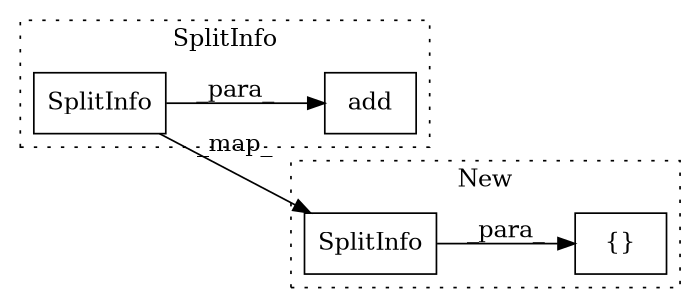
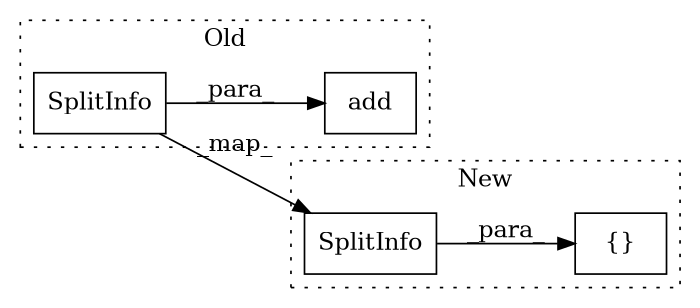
cluster "SplitInfo": label "SplitInfo" -> "Old"
